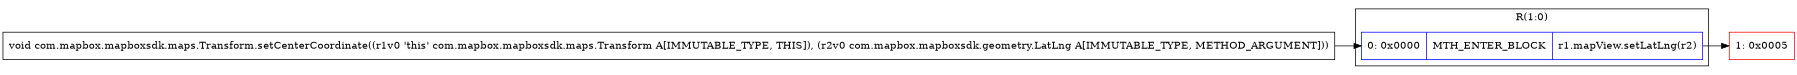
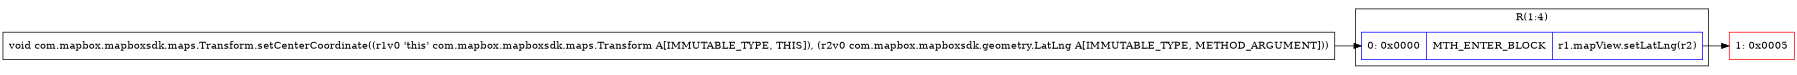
cluster "R(1:0)": label "R(1:0)" -> "R(1:4)"
